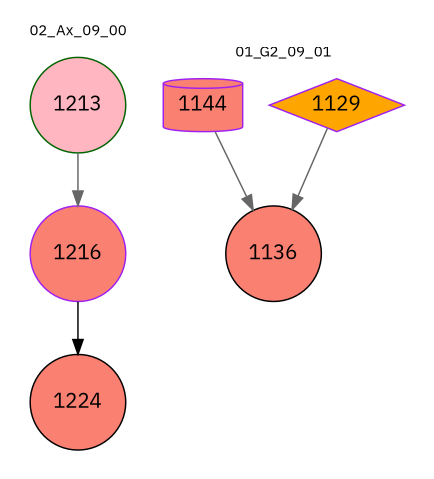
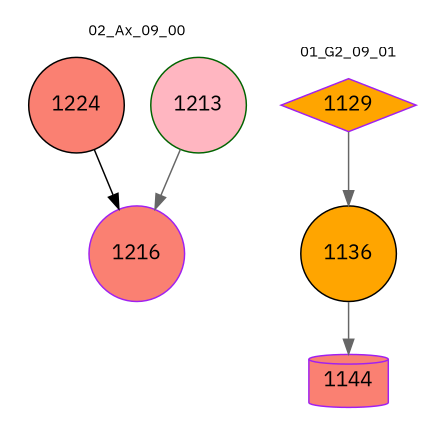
edge "1144" -> "1136": reversed
node "1136": fillcolor salmon -> orange
edge "1216" -> "1224": reversed
